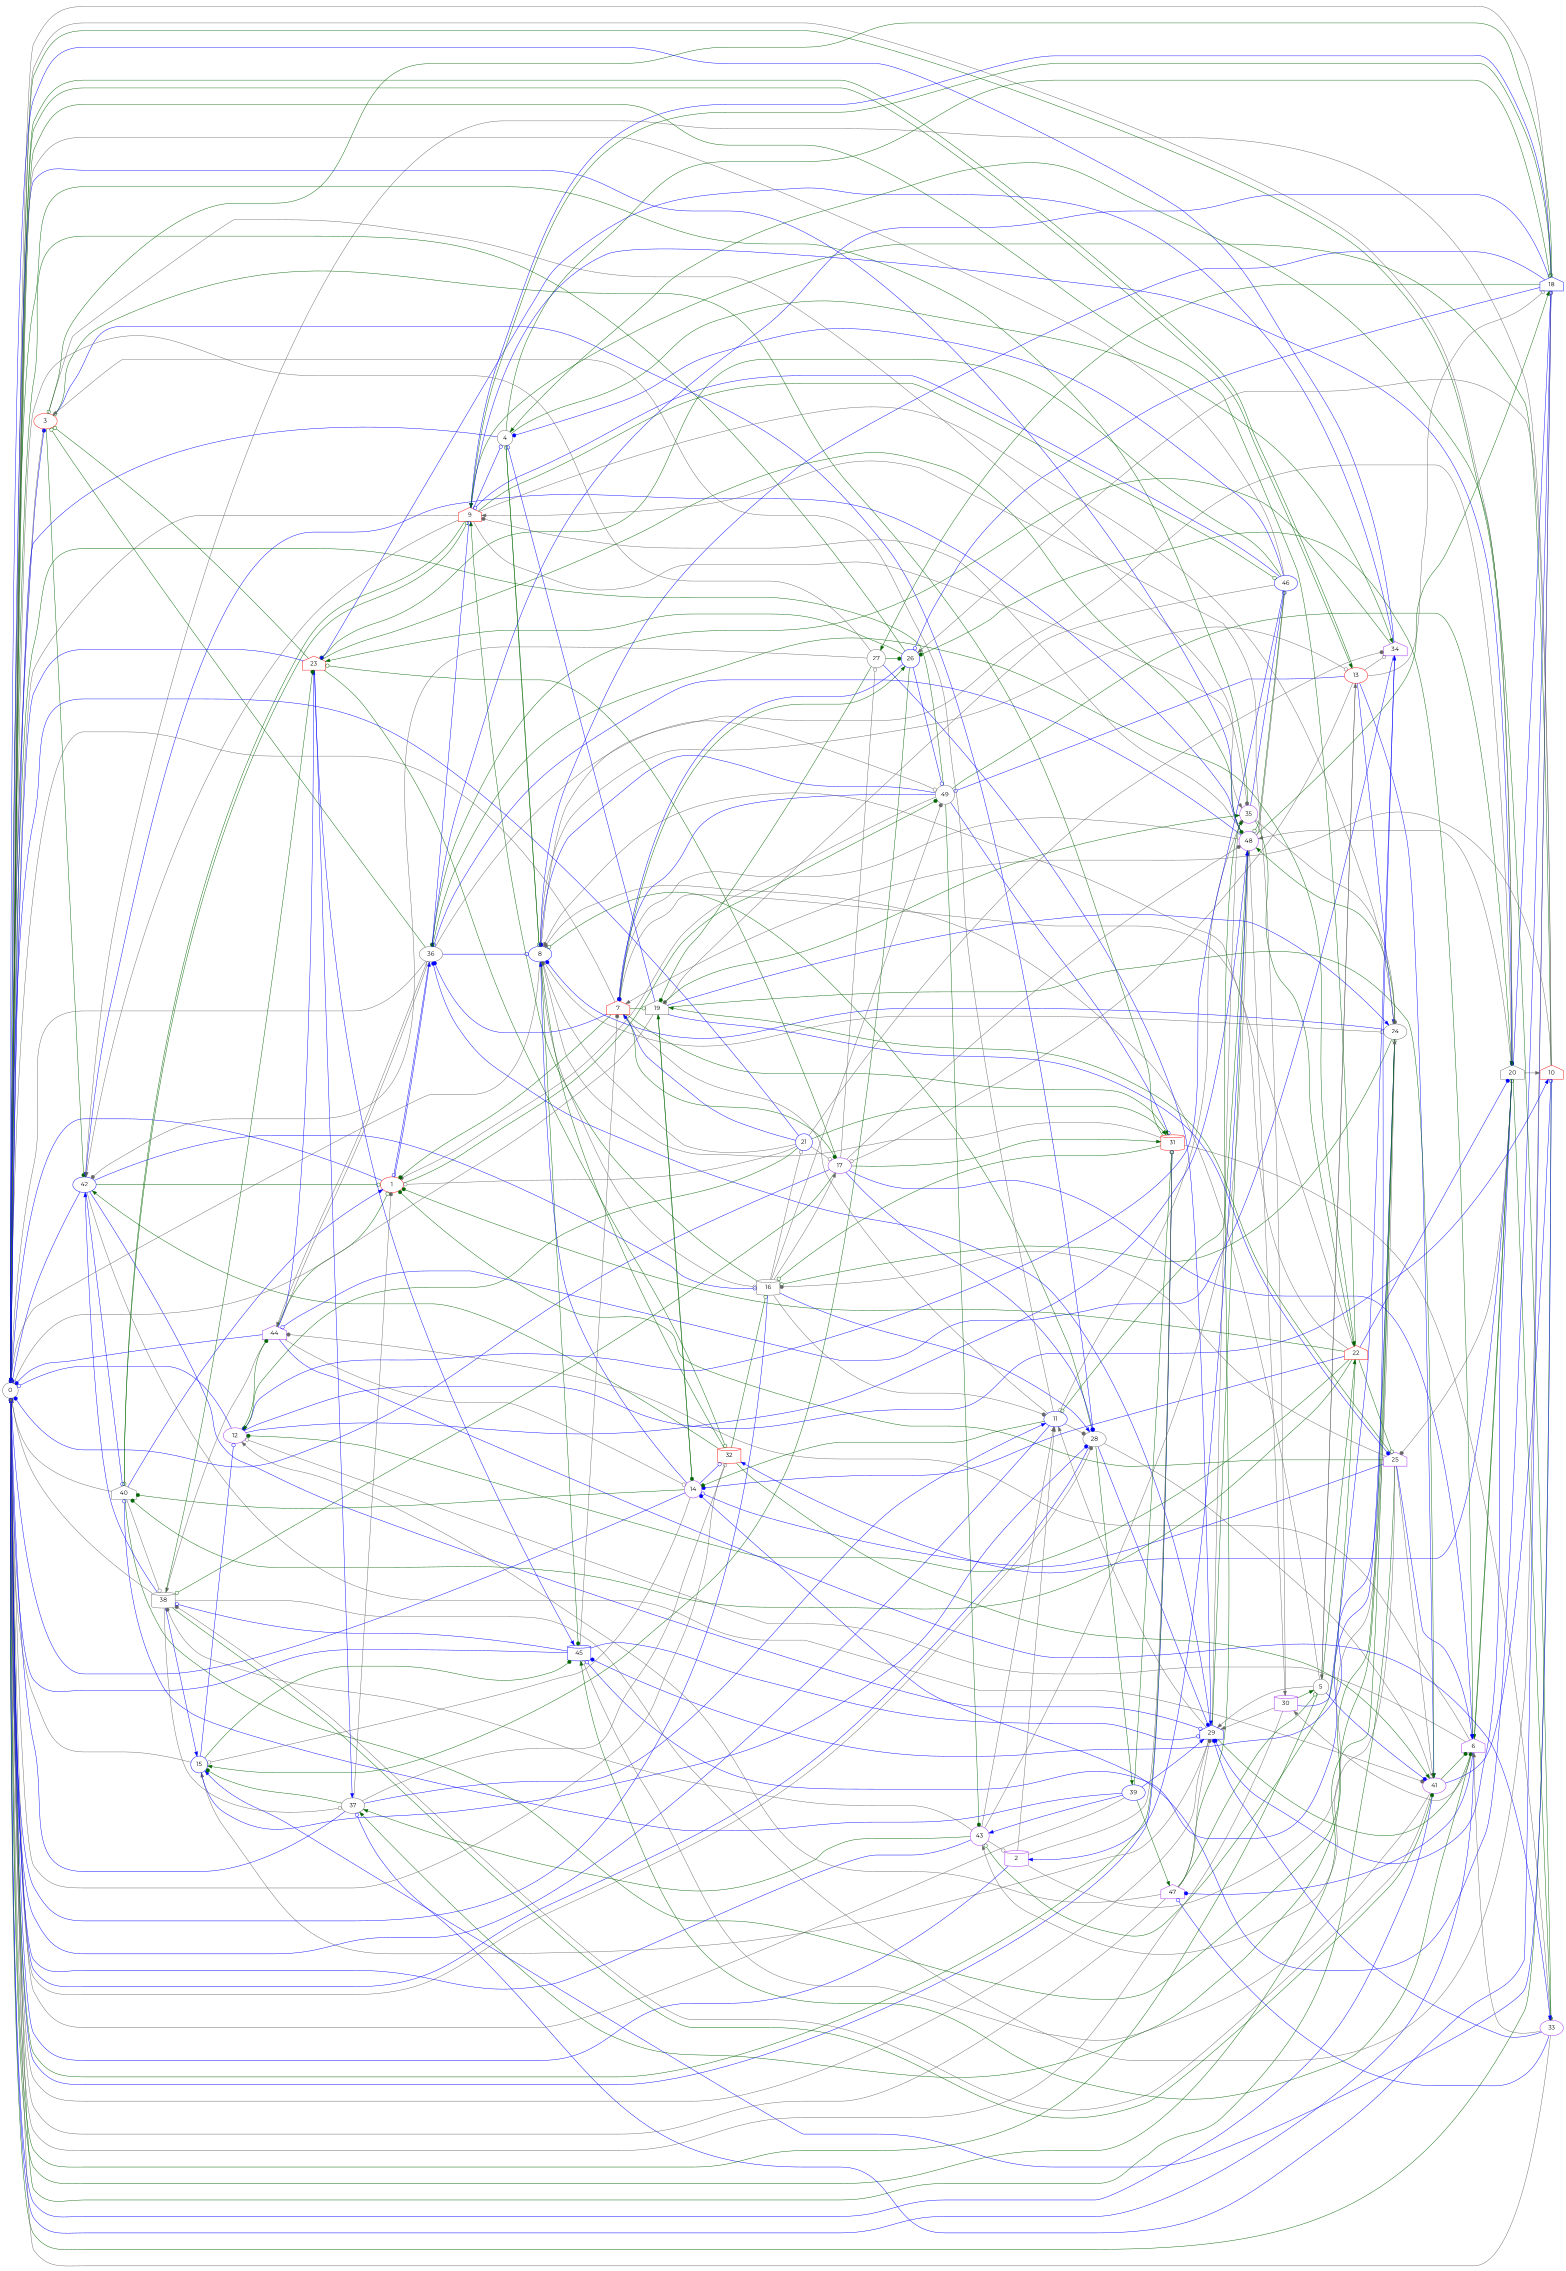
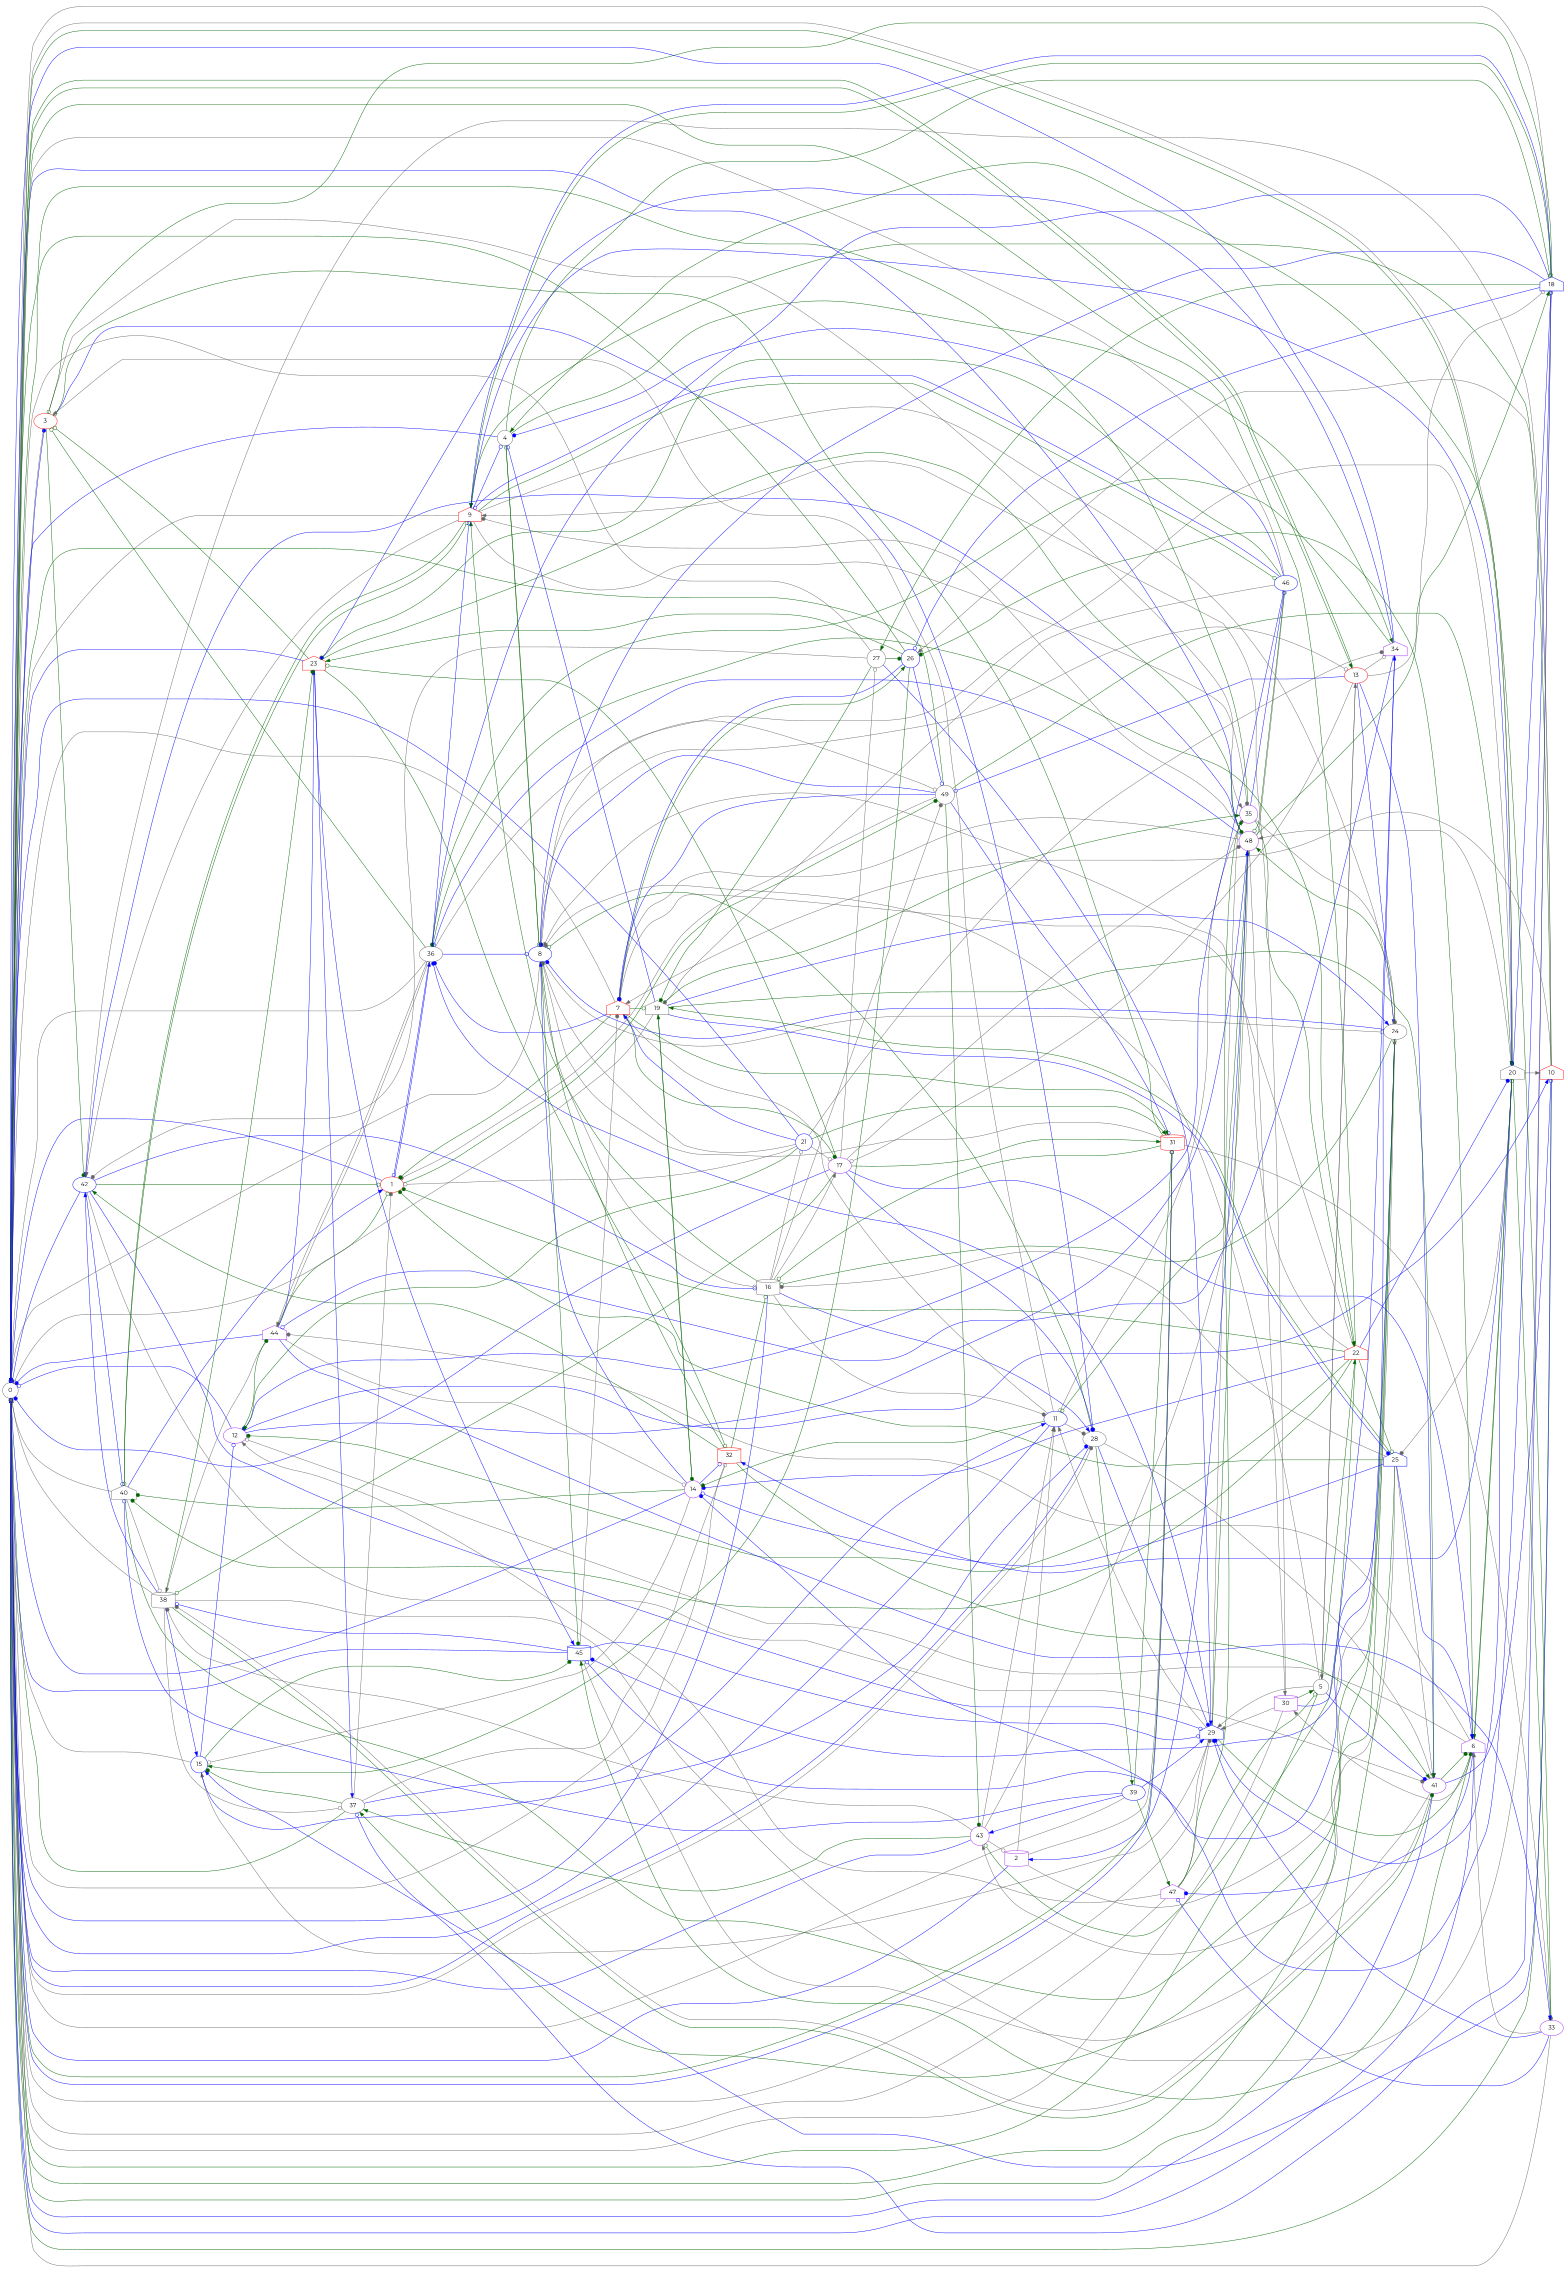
node "25": color purple -> blue
edge "37" -> "0": color blue -> darkgreen
